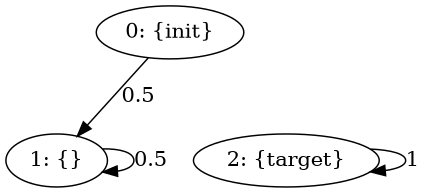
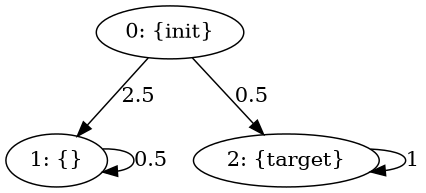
edge "0: {init}" -> "2: {target}": added, label "0.5"
edge "0: {init}" -> "1: {}": label "0.5" -> "2.5"
